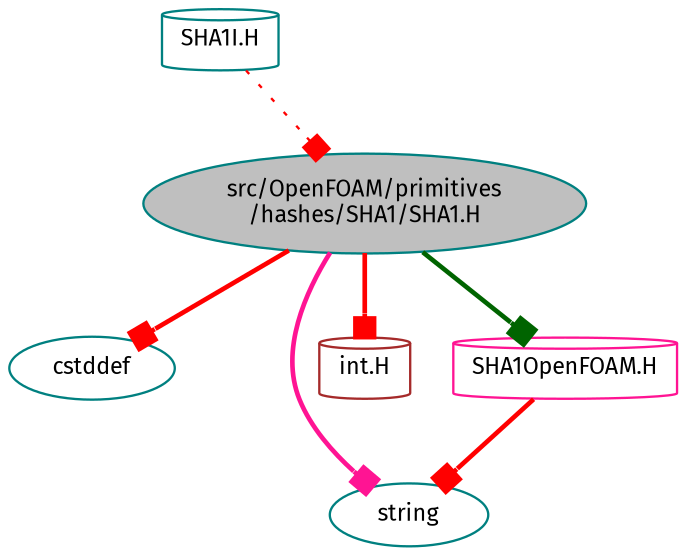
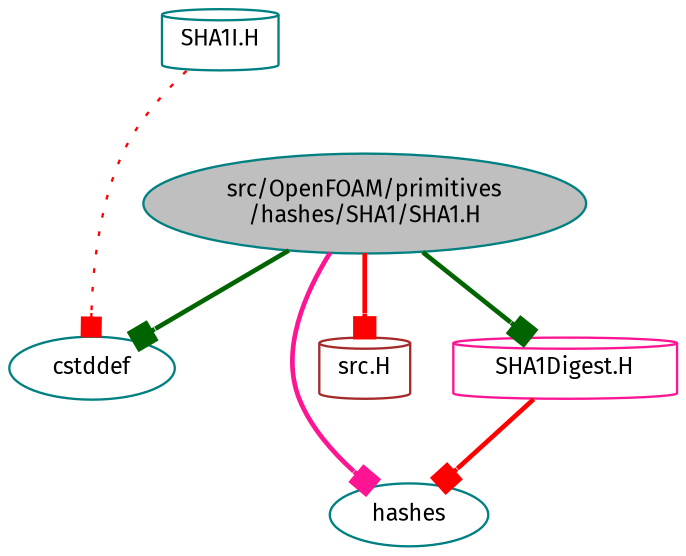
edge "SHA1I.H" -> "src/OpenFOAM/primitives /hashes/SHA1/SHA1.H": now "SHA1I.H" -> "cstddef"
edge "src/OpenFOAM/primitives /hashes/SHA1/SHA1.H" -> "cstddef": color red -> darkgreen
node "int.H": label "int.H" -> "src.H"
node "SHA1OpenFOAM.H": label "SHA1OpenFOAM.H" -> "SHA1Digest.H"
node "string": label "string" -> "hashes"
